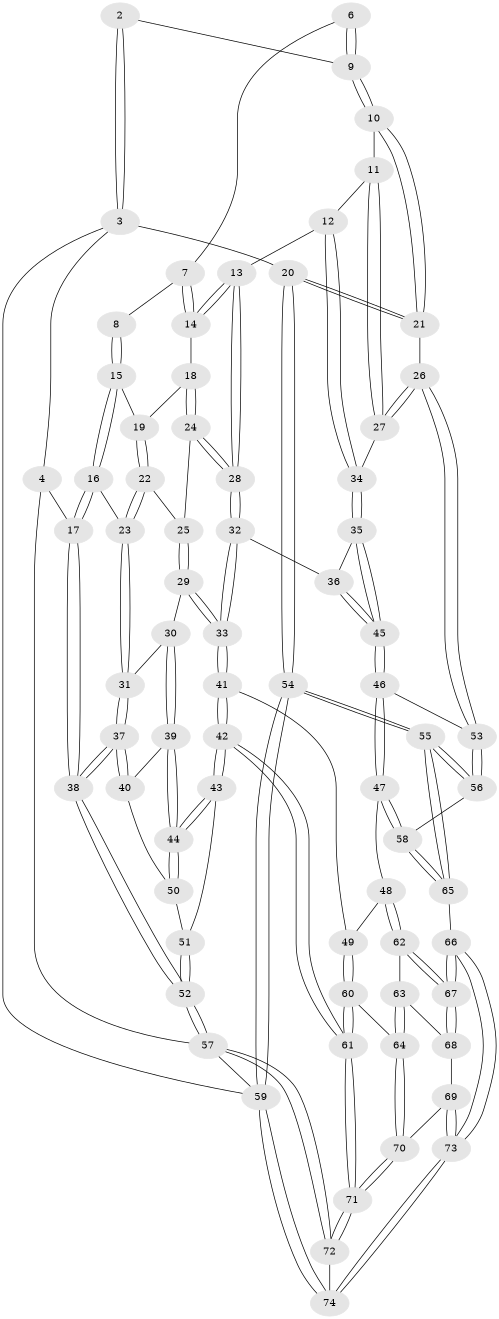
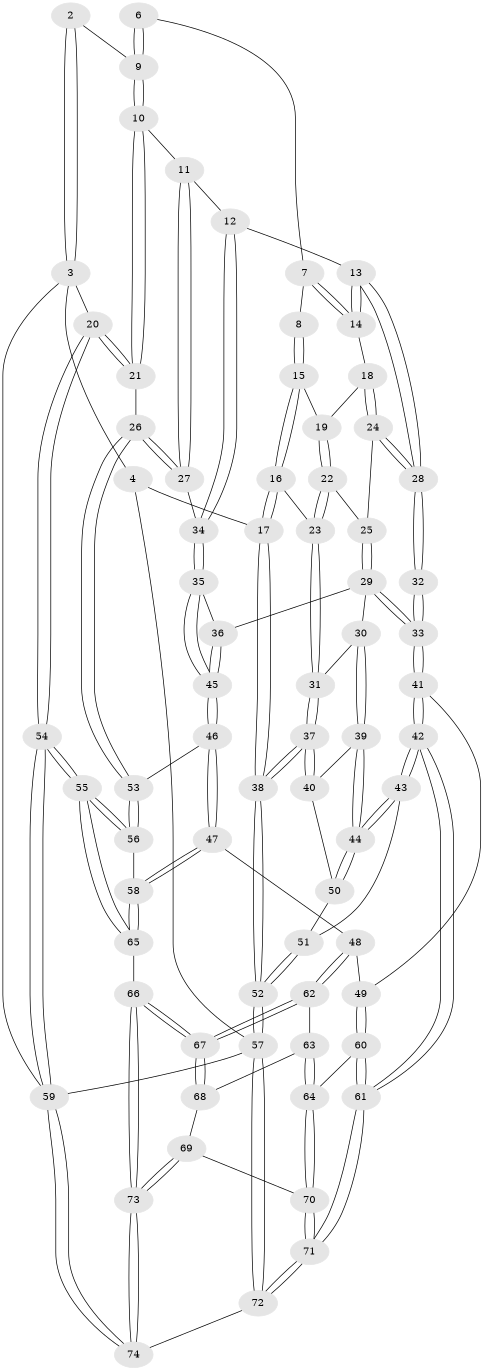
edge "32" -- "36": now "29" -- "36"
